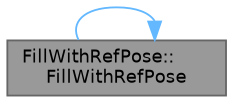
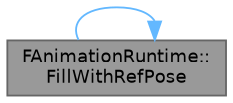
node "FillWithRefPose:: FillWithRefPose": label "FillWithRefPose:: FillWithRefPose" -> "FAnimationRuntime:: FillWithRefPose"
